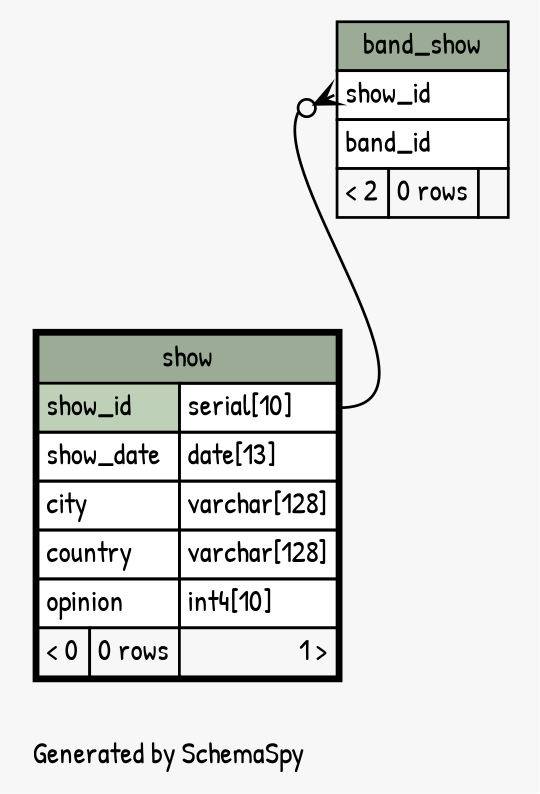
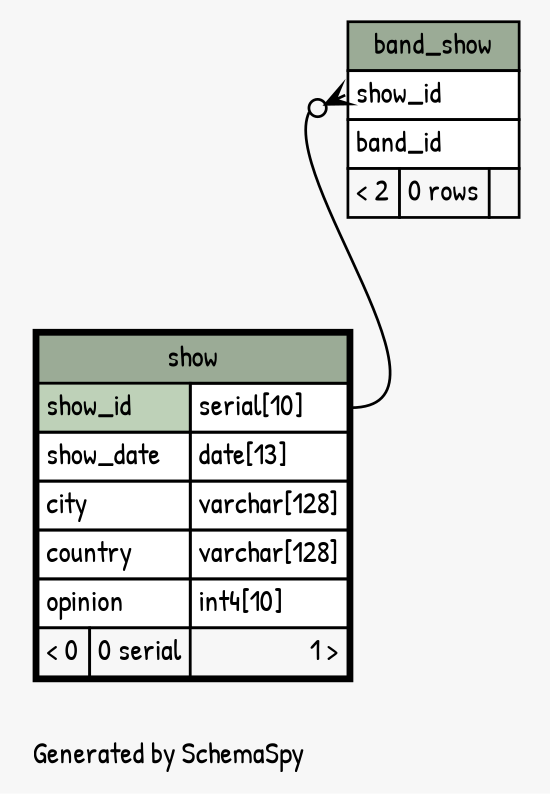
node "show": text "0 rows" -> "0 serial"
